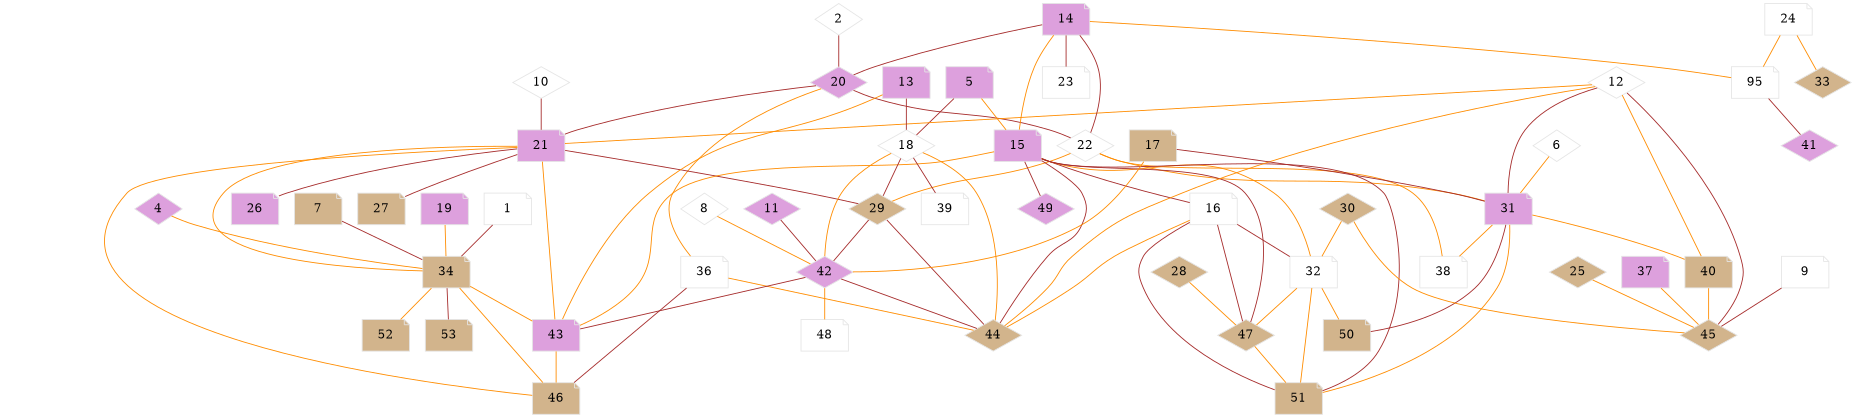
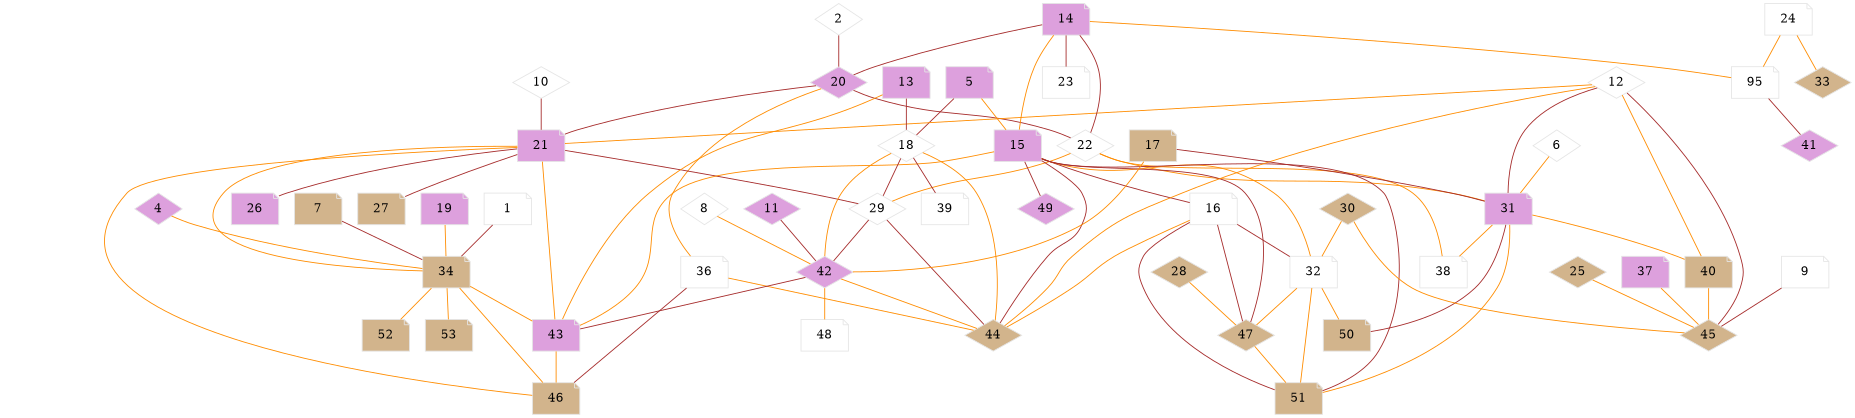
node "29": fillcolor tan -> white
edge "34" -- "53": color brown -> darkorange
edge "42" -- "44": color brown -> darkorange
